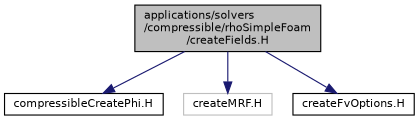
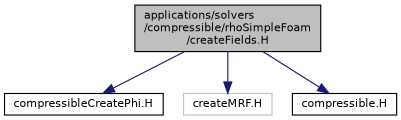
node "createFvOptions.H": label "createFvOptions.H" -> "compressible.H"
